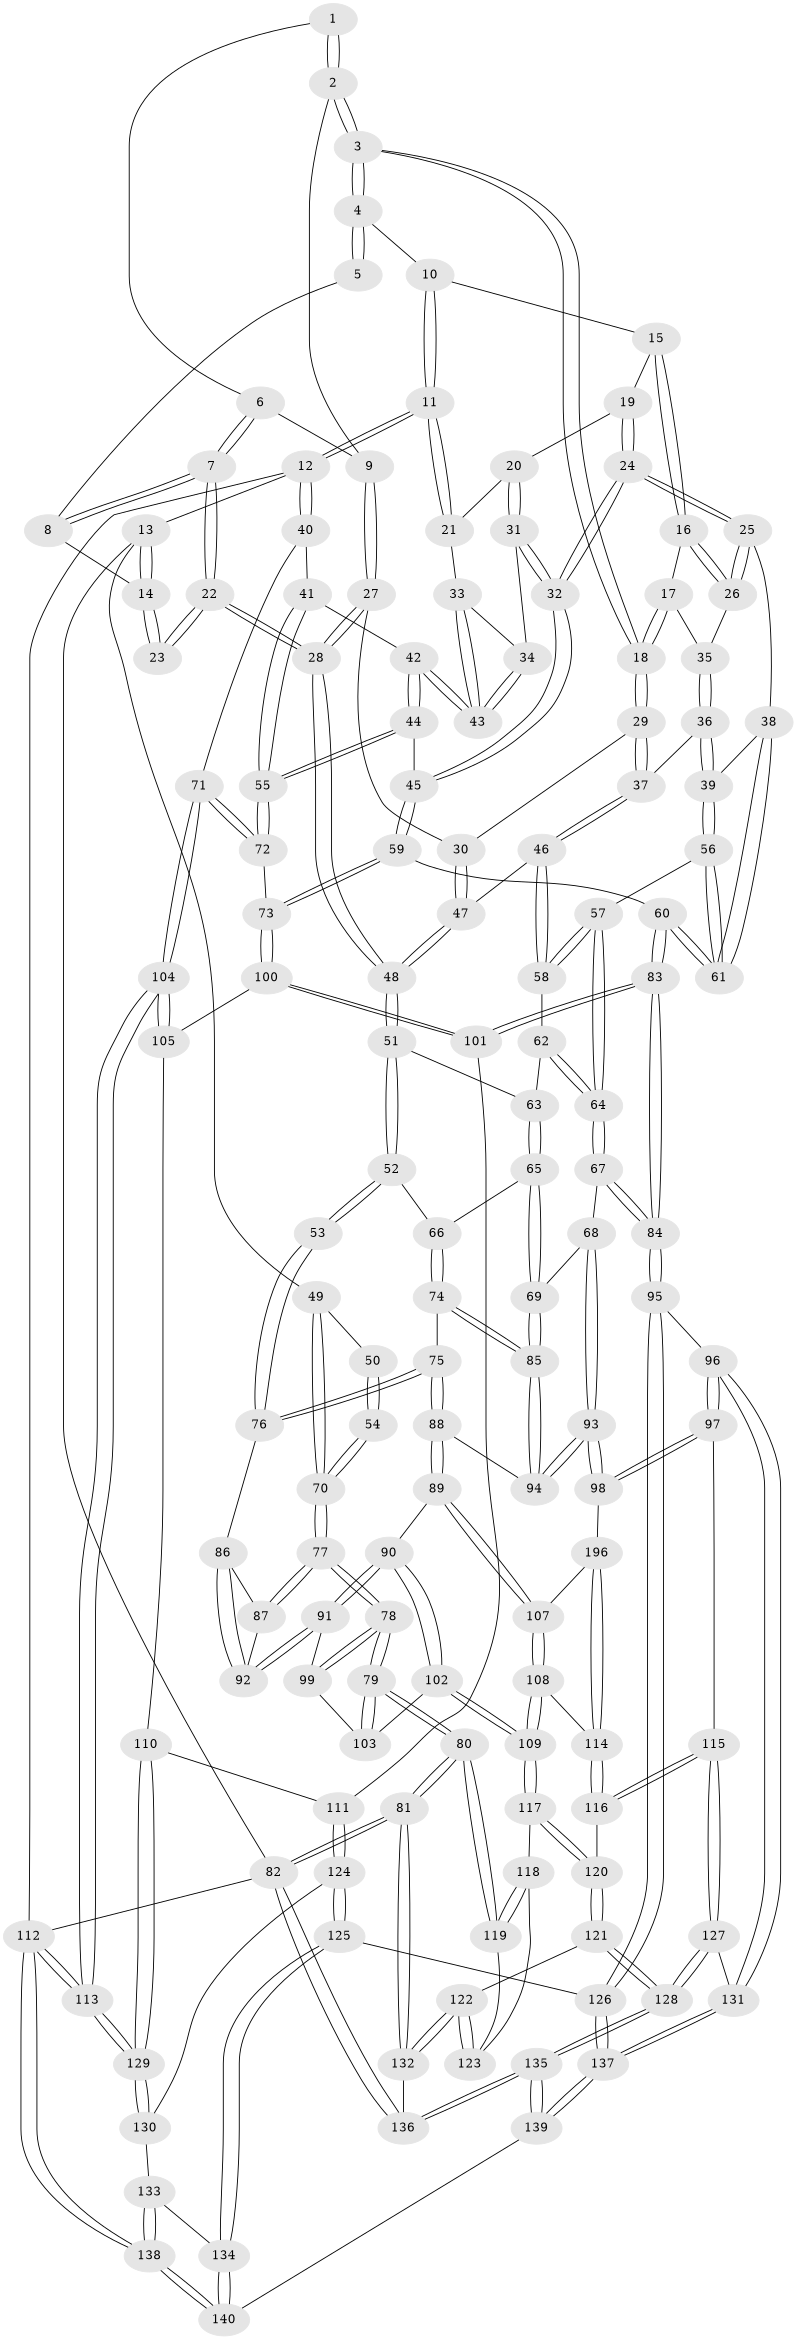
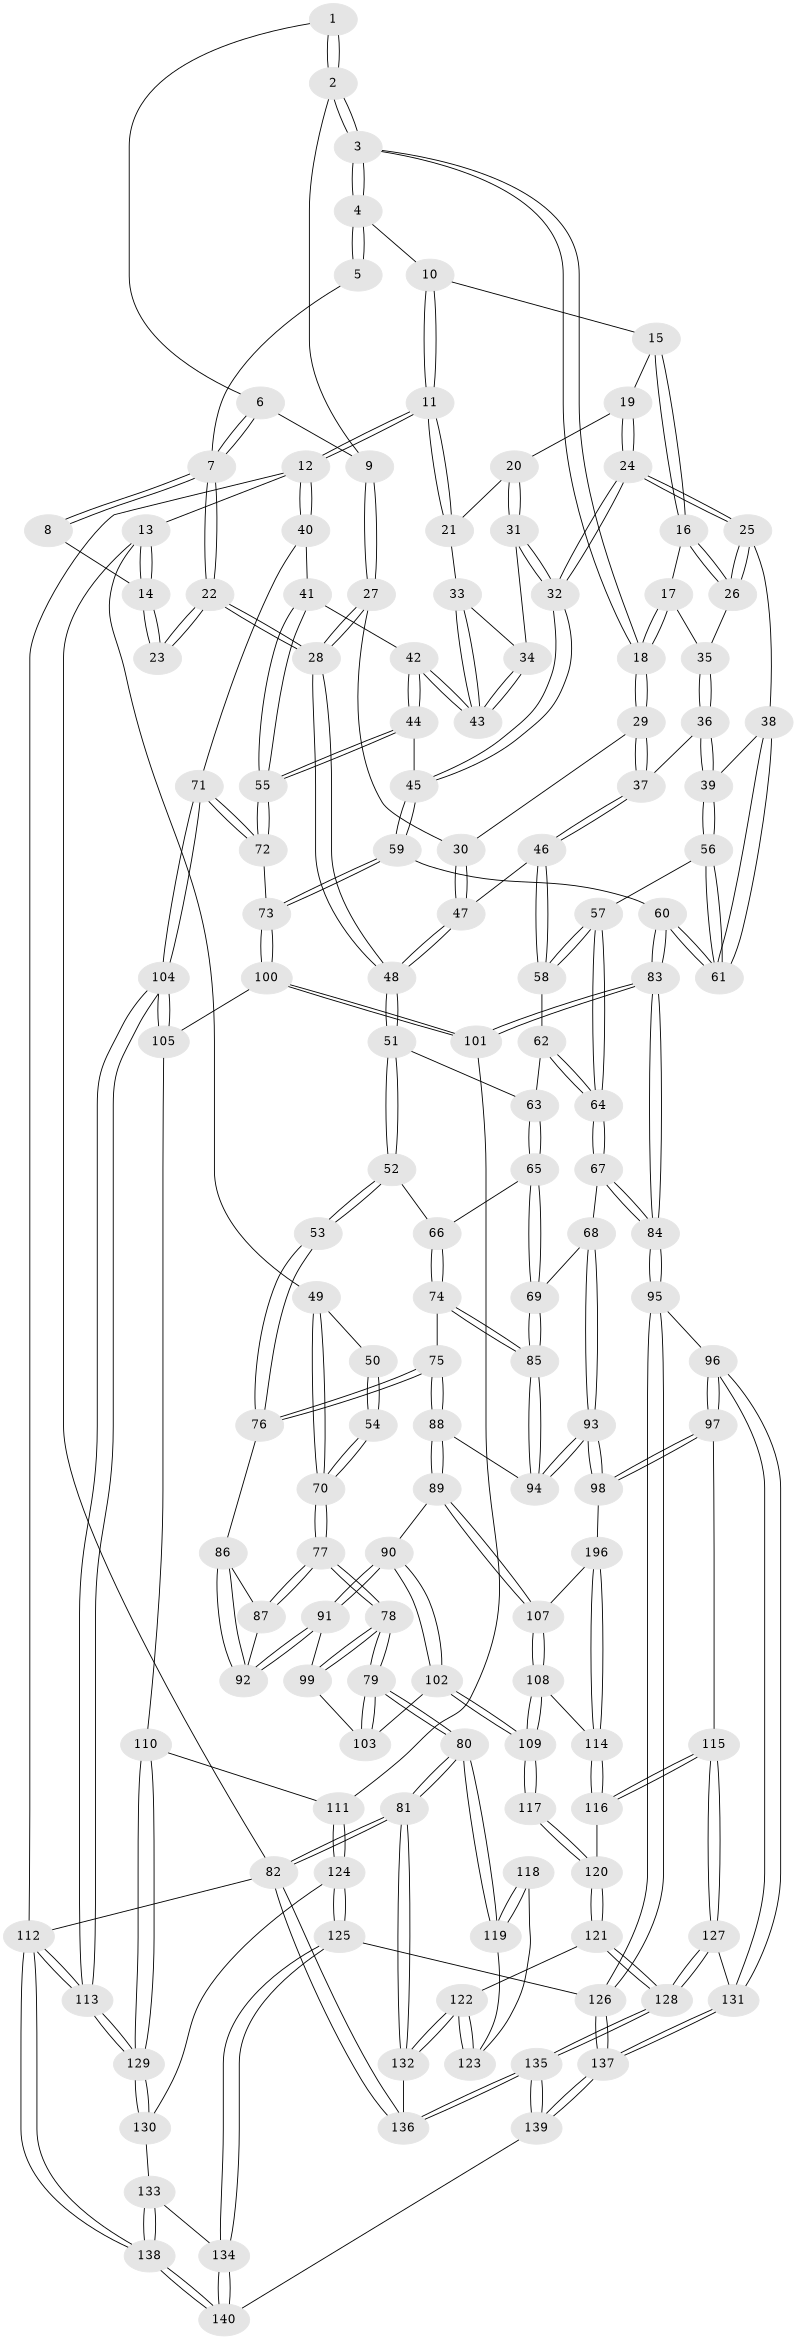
edge "5" -- "8": now "5" -- "7"
edge "117" -- "118": removed
